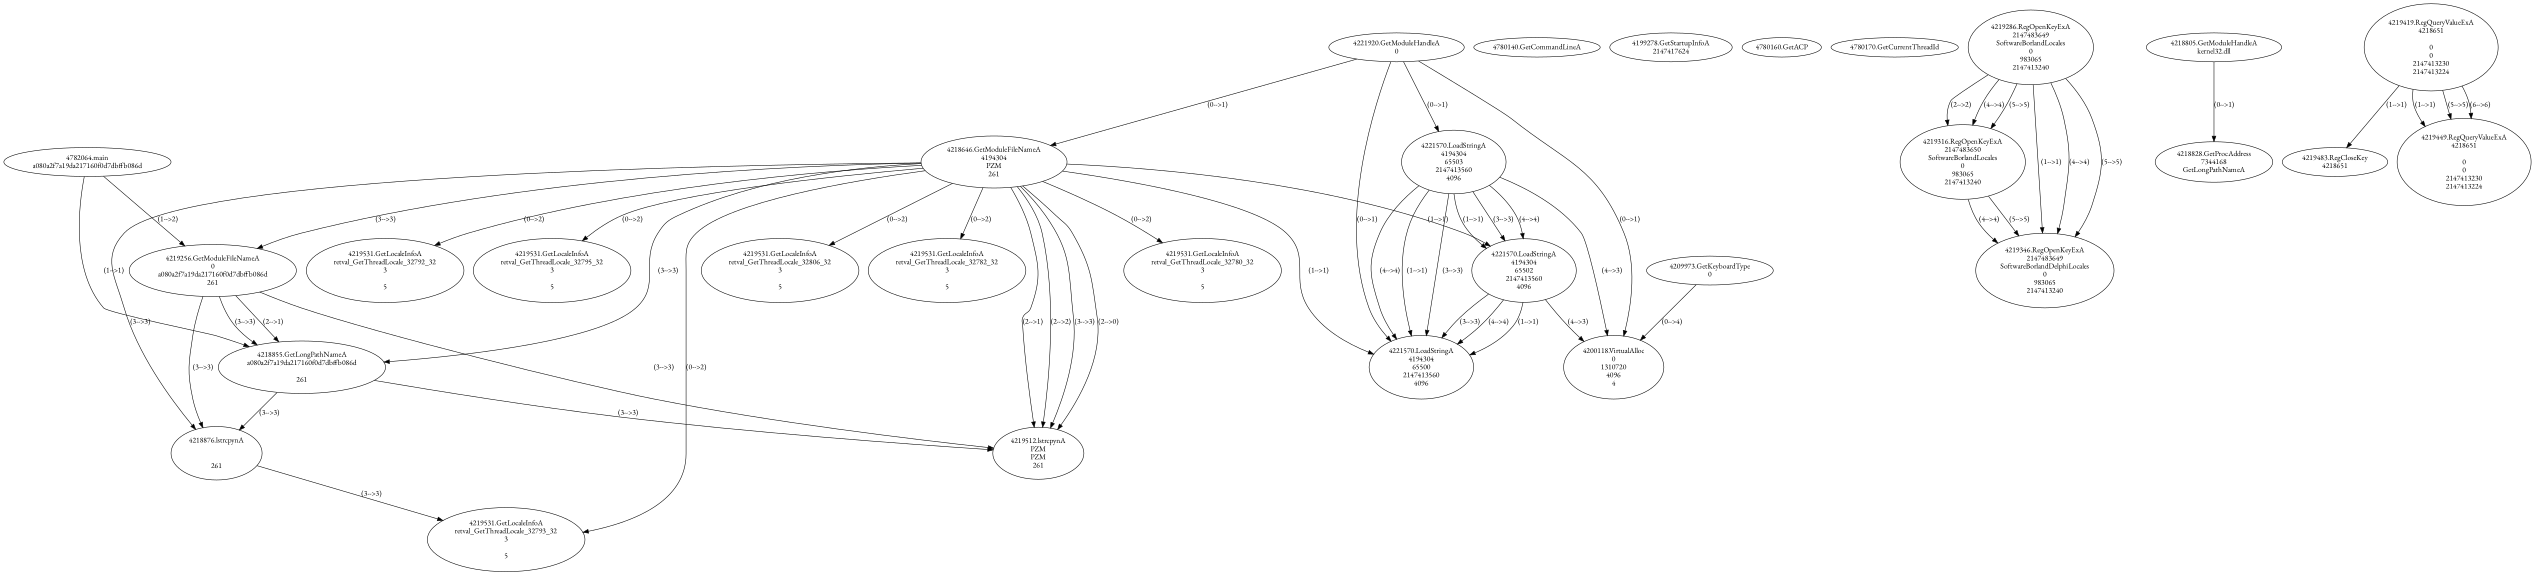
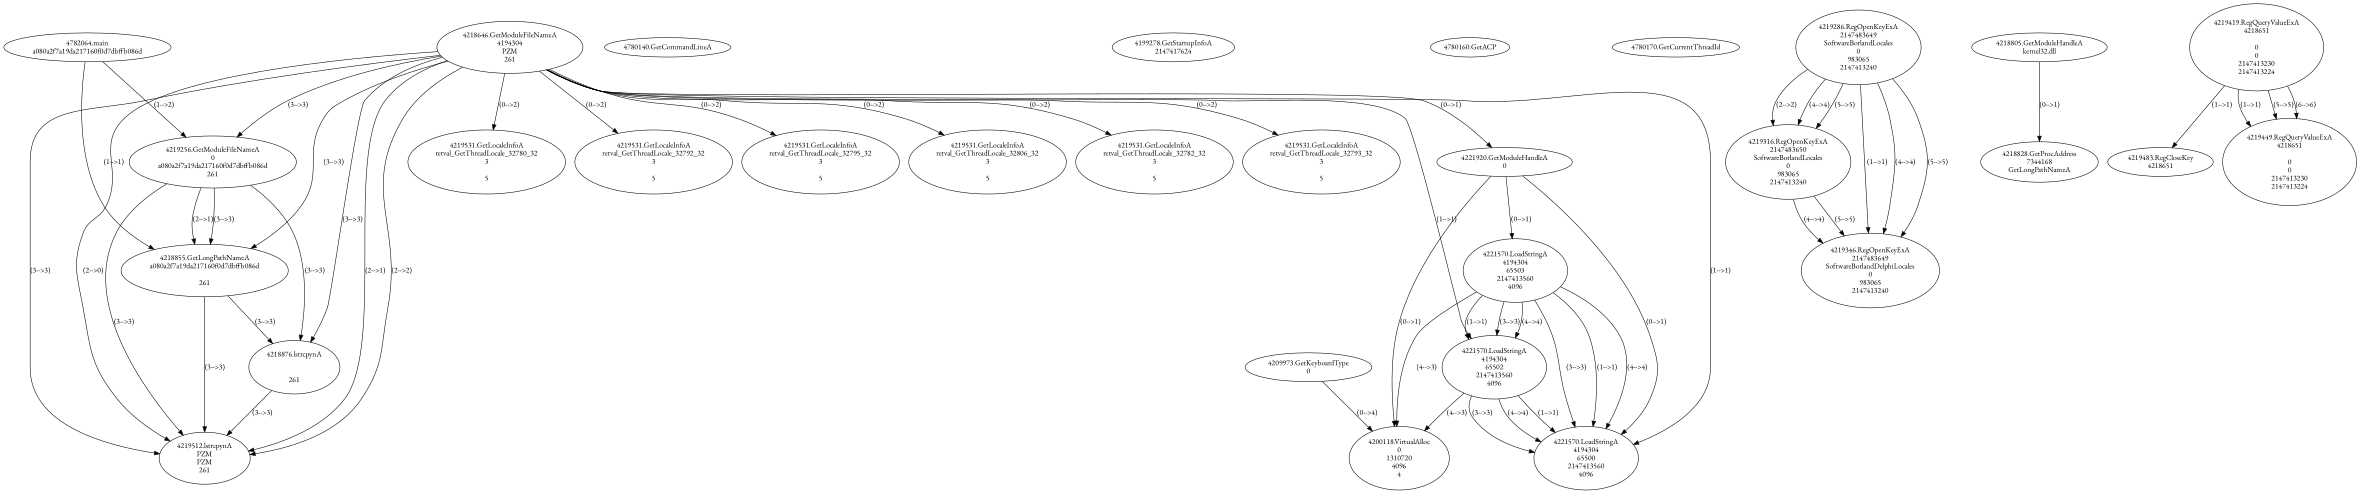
edge "4221920.GetModuleHandleA 0" -> "4218646.GetModuleFileNameA 4194304 PZM 261": reversed
edge "4218876.lstrcpynA 261" -> "4219531.GetLocaleInfoA retval_GetThreadLocale_32793_32 3 5": now "4218876.lstrcpynA 261" -> "4219512.lstrcpynA PZM PZM 261"
